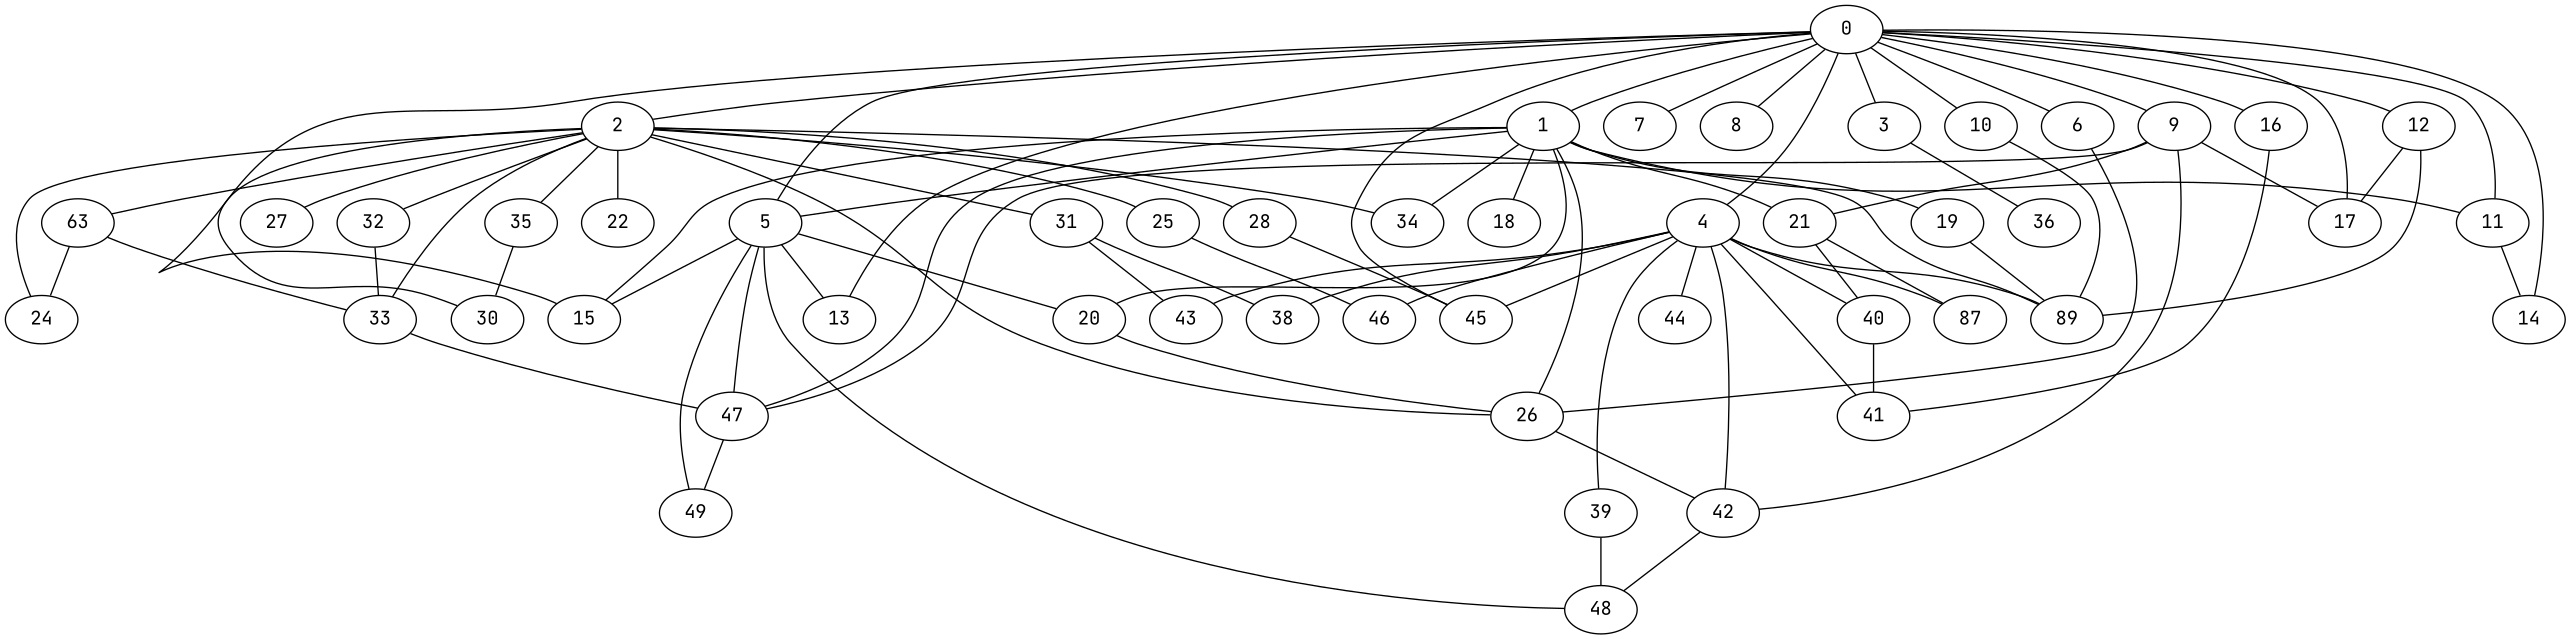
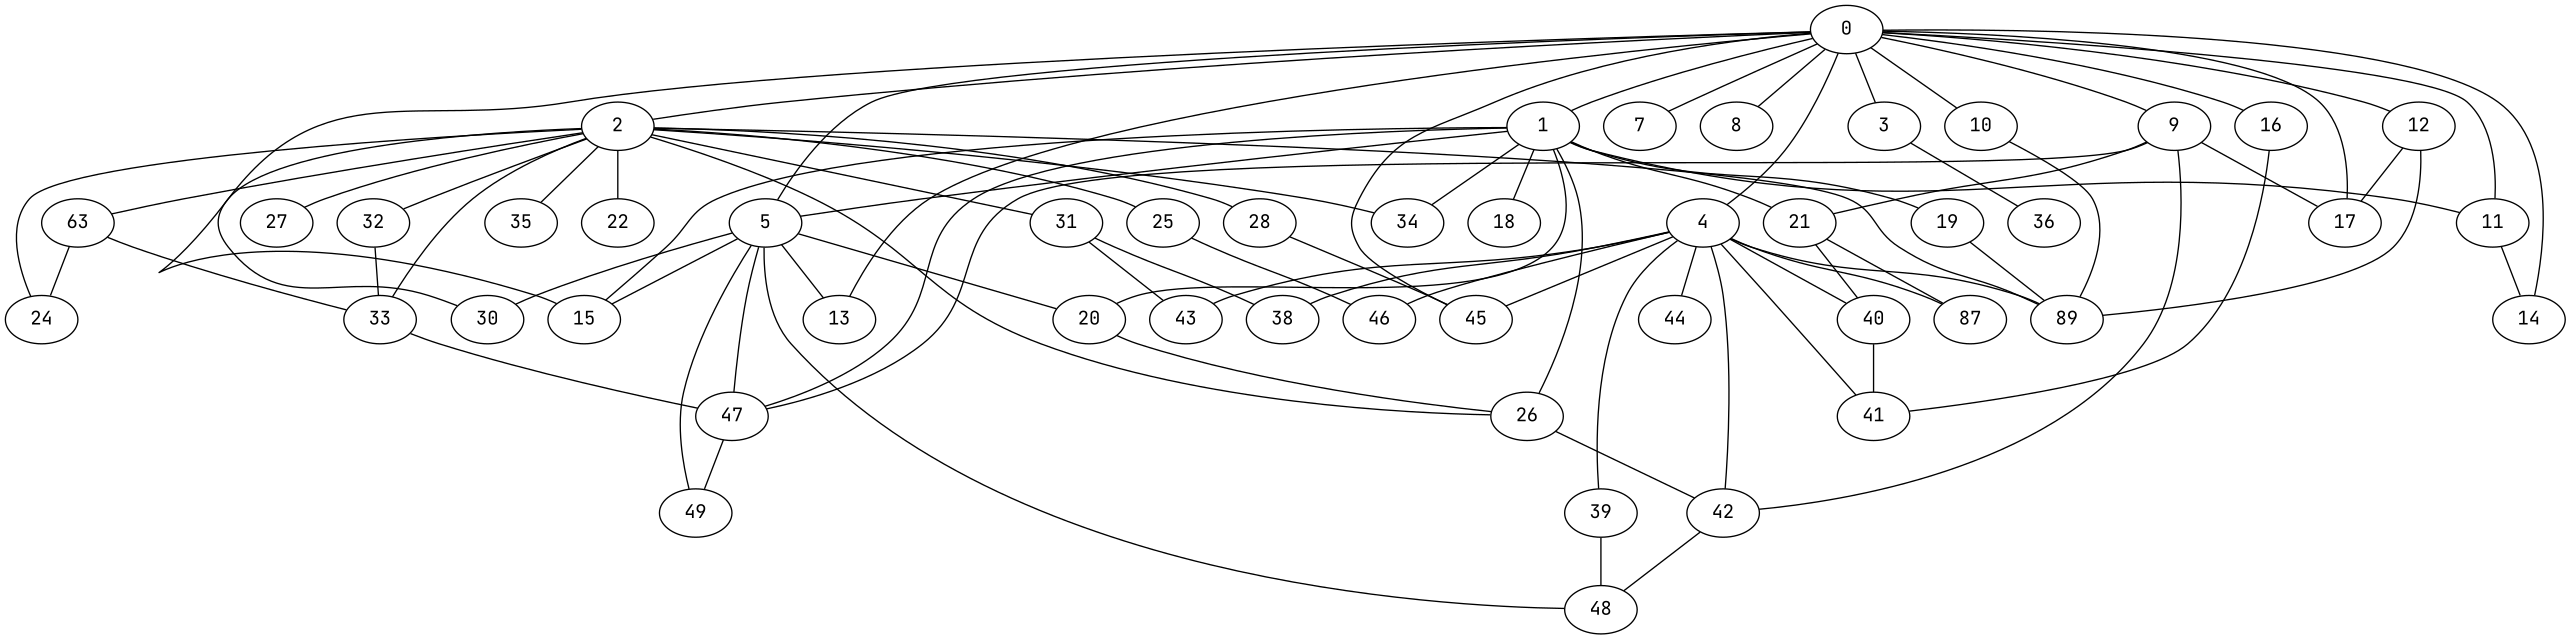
node "6": removed
edge "35" -- "30": now "5" -- "30"
